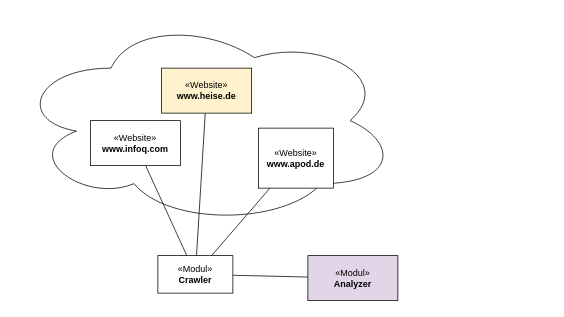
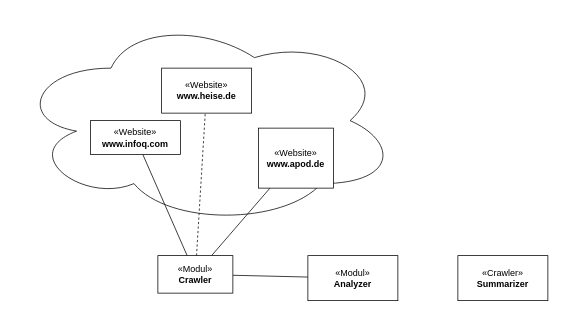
node "«Website» www.heise.de": fillcolor #fff2cc -> #ffffff
node "«Website» www.infoq.com": size 90x45 -> 90x34
edge "«Website» www.heise.de" -- "«Modul» Crawler": style solid -> dashed
node "«Modul» Analyzer": fillcolor #e1d5e7 -> #ffffff
node "«Crawler» Summarizer": added
